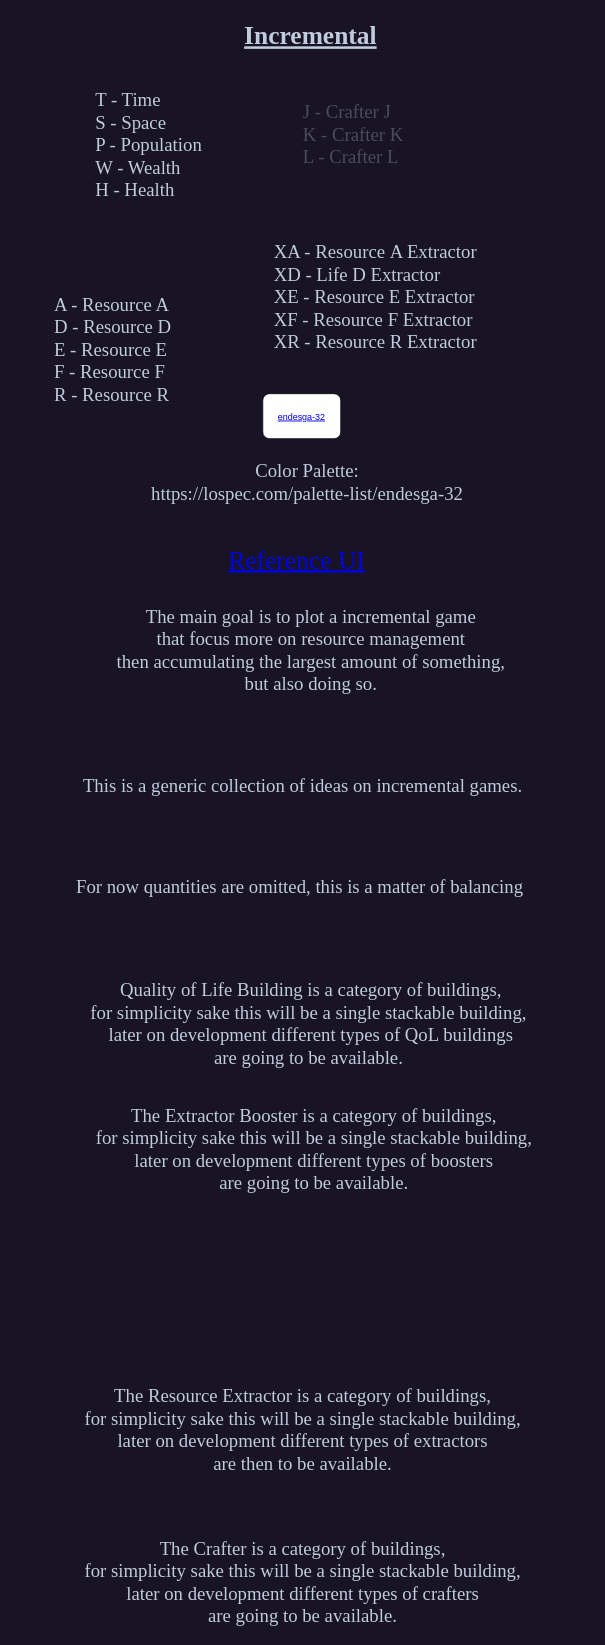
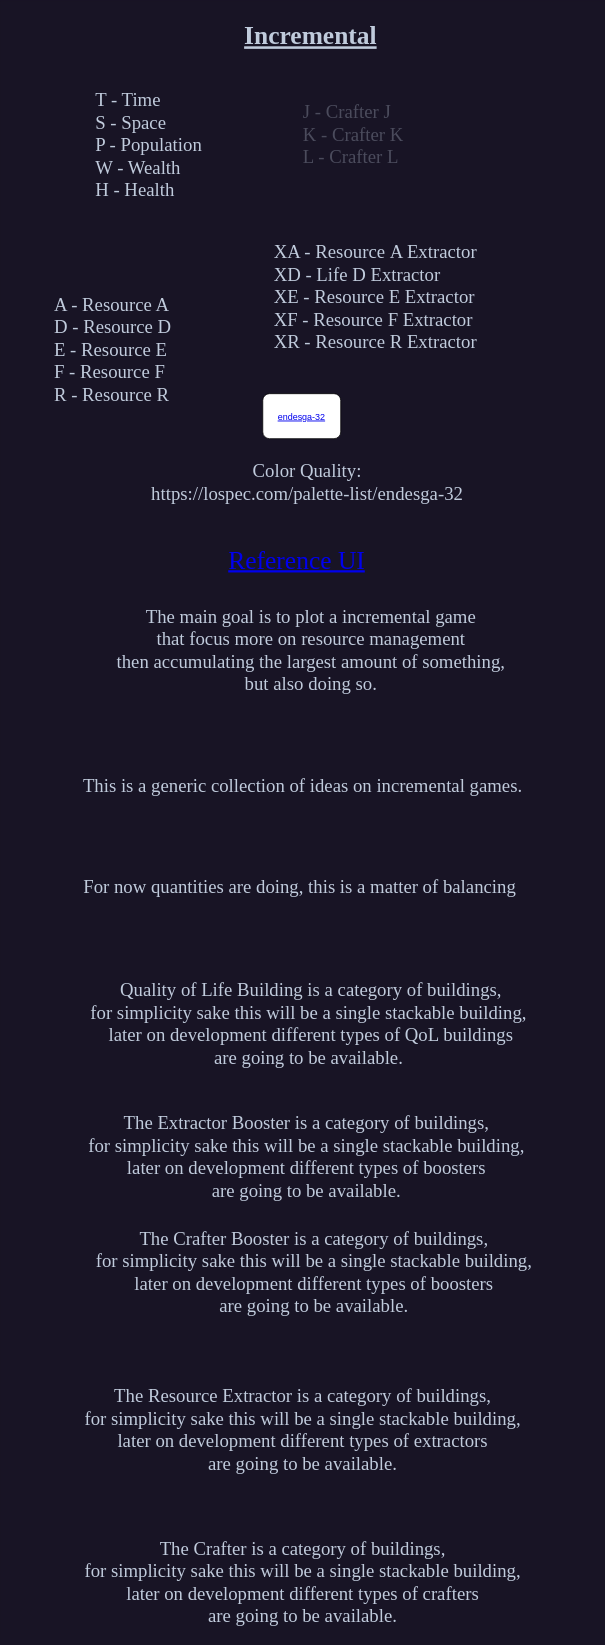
node "Color Palette:https://lospec.com/palette-list/endesga-32": label "Color Palette:https://lospec.com/palette-list/endesga-32" -> "Color Quality:https://lospec.com/palette-list/endesga-32"
node "For now quantities are omitted, this is a matter of balancing": label "For now quantities are omitted, this is a matter of balancing" -> "For now quantities are doing, this is a matter of balancing"
node "The Extractor Booster is a category of buildings, for simplicity sake this will be a single stackable building, later on development different types of boosters are going to be available.": moved (314, 1149) -> (306, 1157)
node "The Crafter Booster is a category of buildings, for simplicity sake this will be a single stackable building, later on development different types of boosters are going to be available.": added
node "The Resource Extractor is a category of buildings, for simplicity sake this will be a single stackable building, later on development different types of extractors are then to be available.": label "The Resource Extractor is a category of buildings, for simplicity sake this will be a single stackable building, later on development different types of extractors are then to be available." -> "The Resource Extractor is a category of buildings, for simplicity sake this will be a single stackable building, later on development different types of extractors are going to be available."
